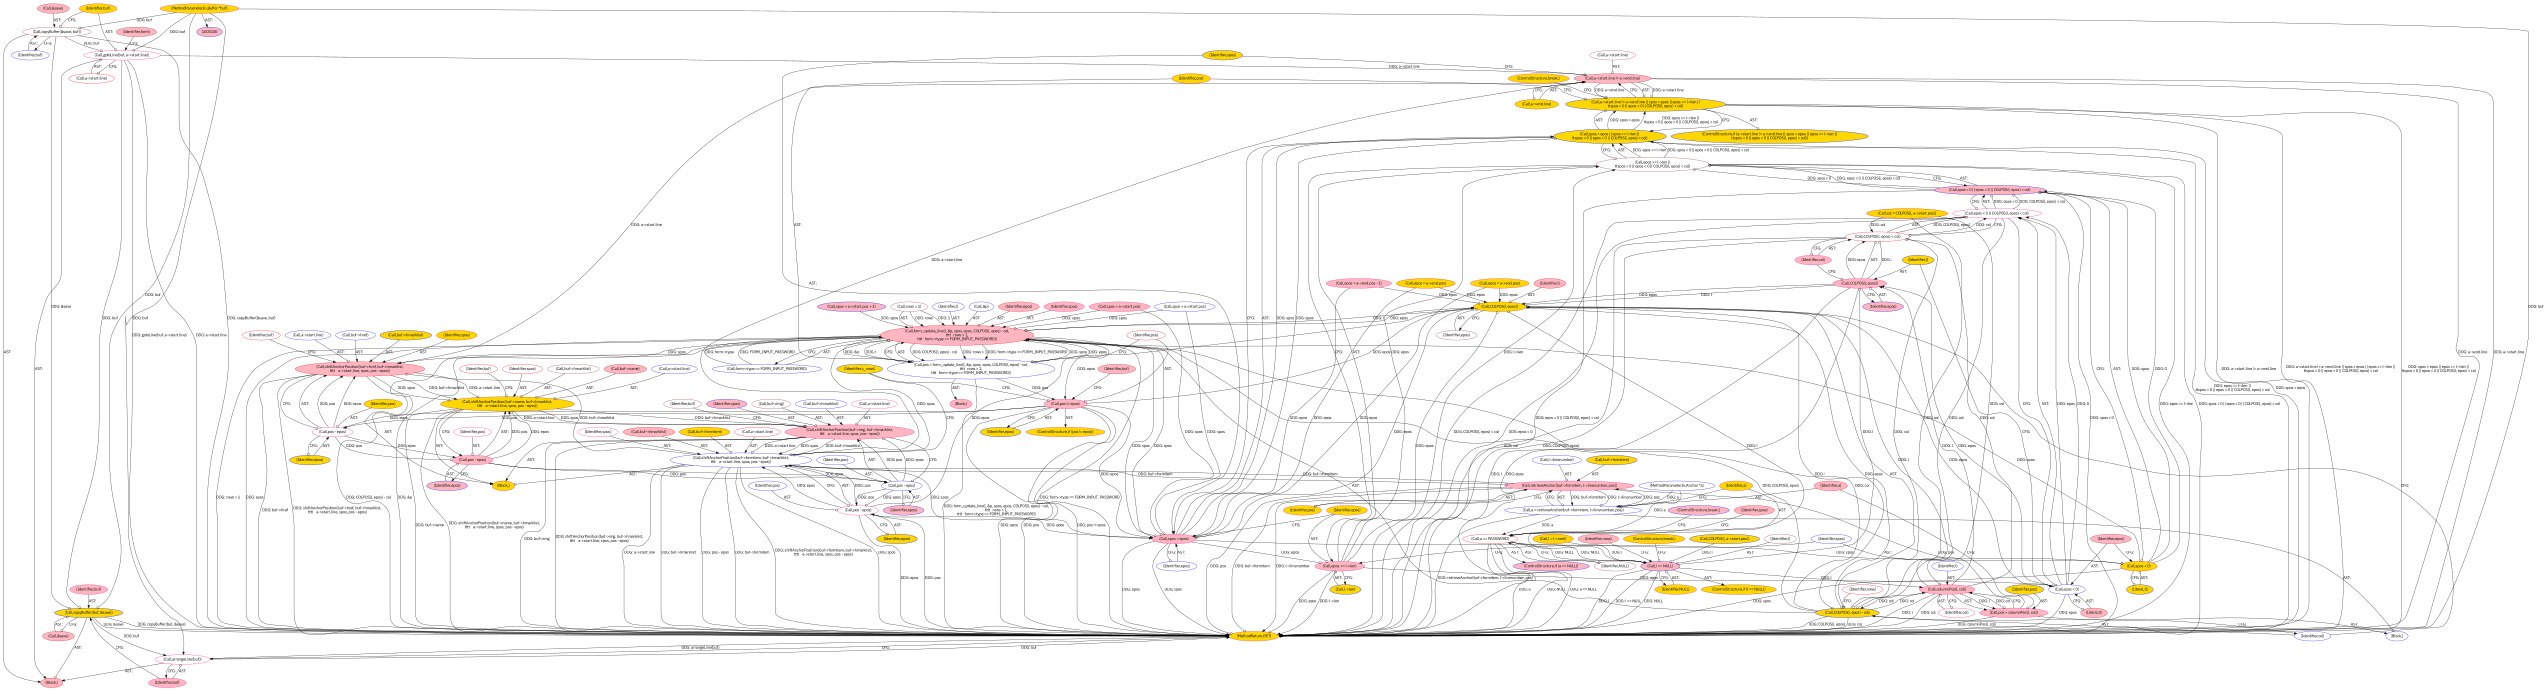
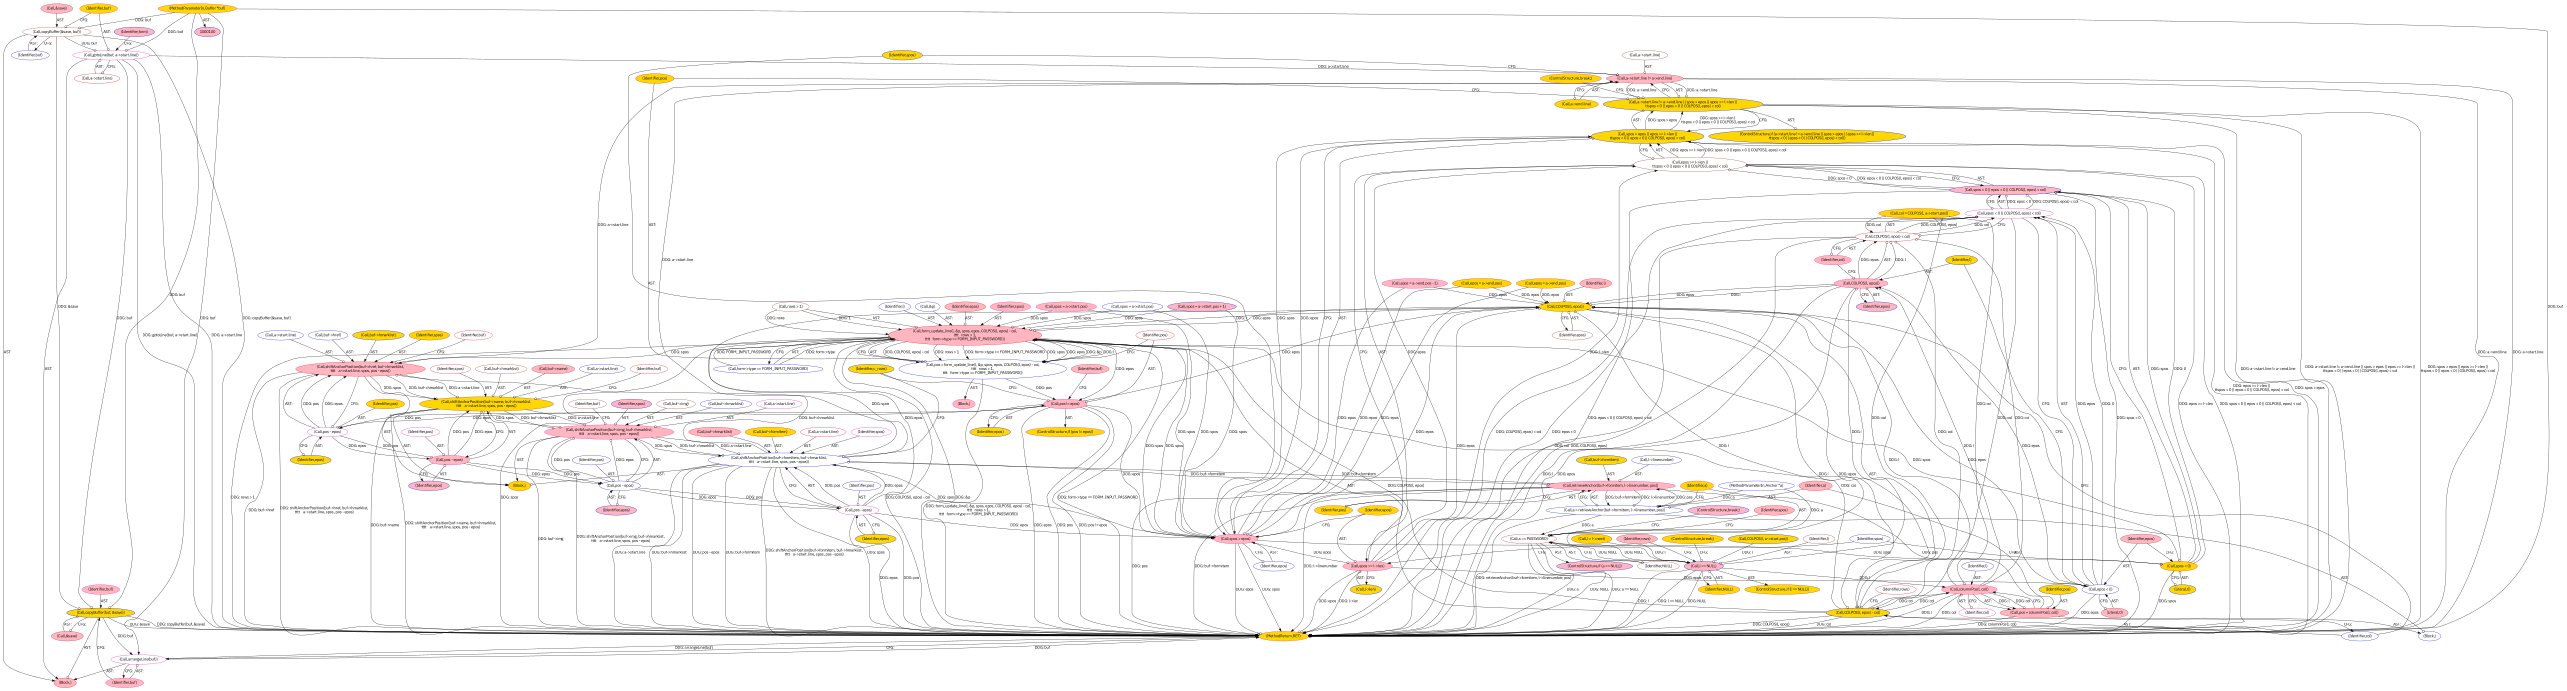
node "(Identifier,form)": color brown -> blue
edge "(Call,spos = a->start.pos + 1)" -> "(Call,spos > epos)": added, label "DDG: spos"
node "(Call,pos = columnPos(l, col))": color deeppink -> red
